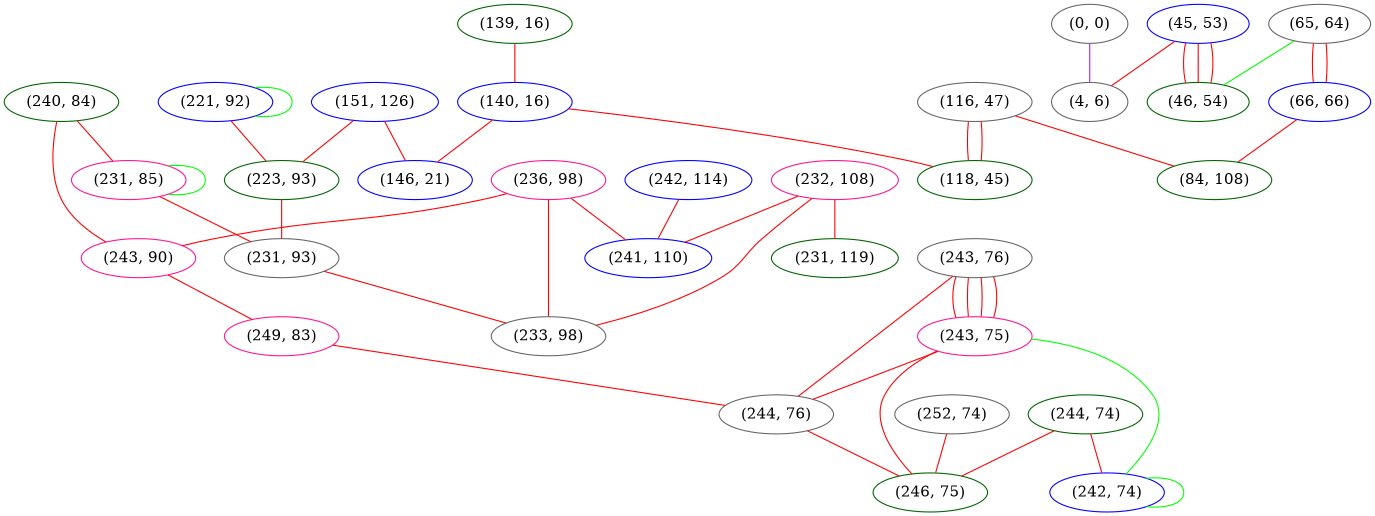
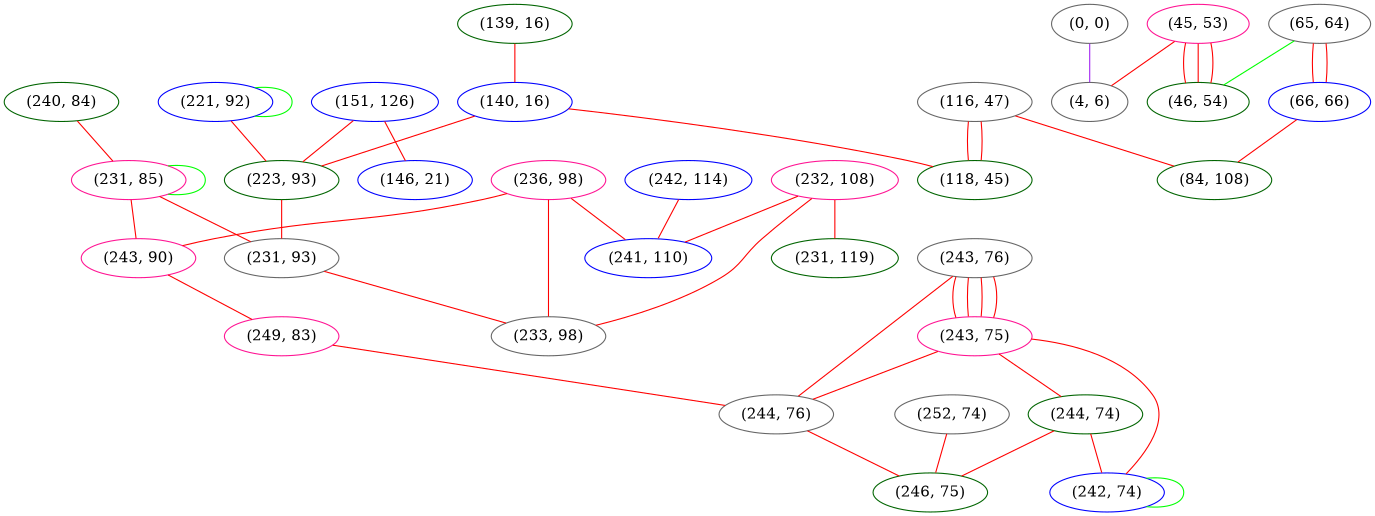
node "(45, 53)": color blue -> deeppink
edge "(140, 16)" -- "(146, 21)": now "(140, 16)" -- "(223, 93)"
edge "(240, 84)" -- "(243, 90)": now "(231, 85)" -- "(243, 90)"
edge "(243, 75)" -- "(242, 74)": color green -> red
edge "(243, 75)" -- "(246, 75)": now "(243, 75)" -- "(244, 74)"
